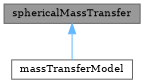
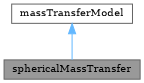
edge "massTransferModel" -> "sphericalMassTransfer": reversed
